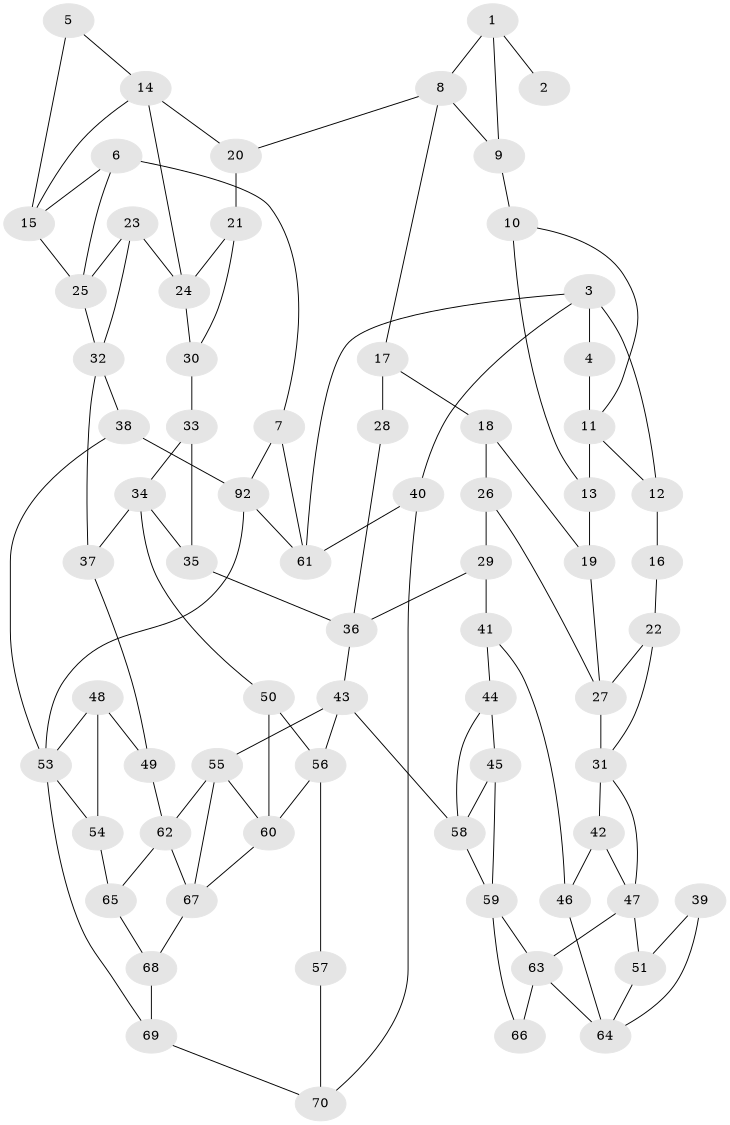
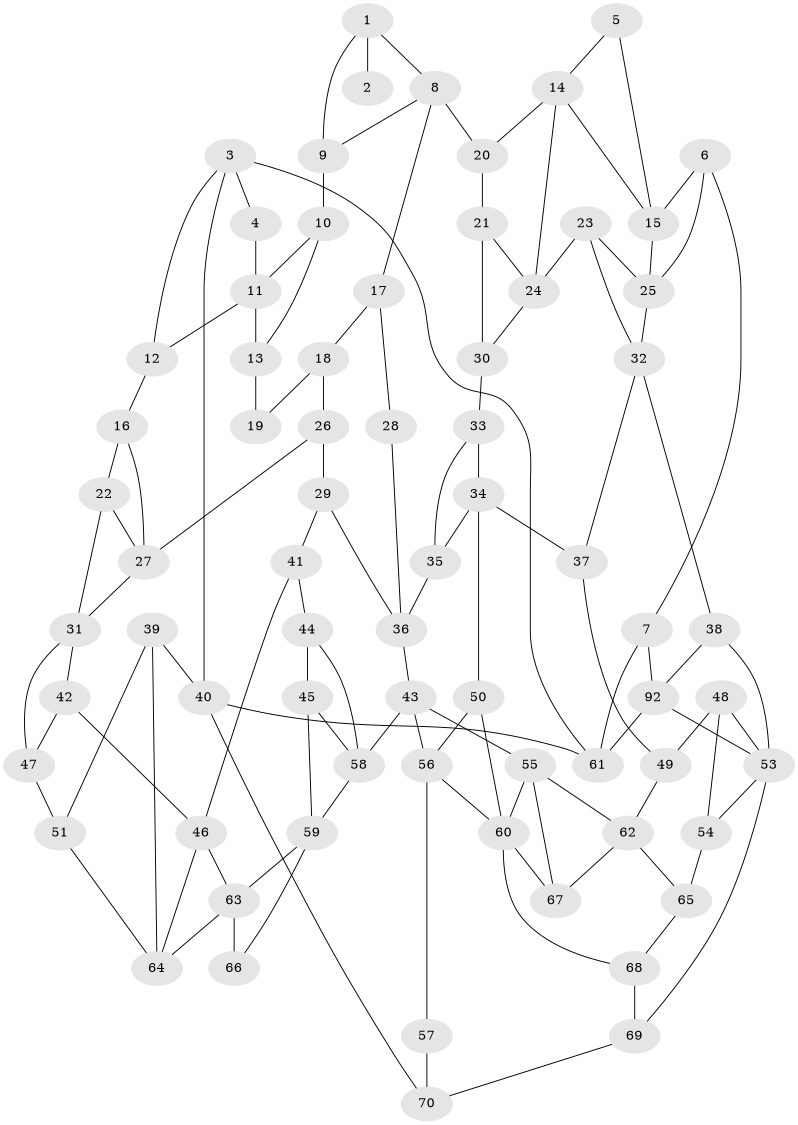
edge "19" -- "27": now "16" -- "27"
edge "39" -- "40": added
edge "67" -- "68": now "60" -- "68"
edge "47" -- "63": now "46" -- "63"
